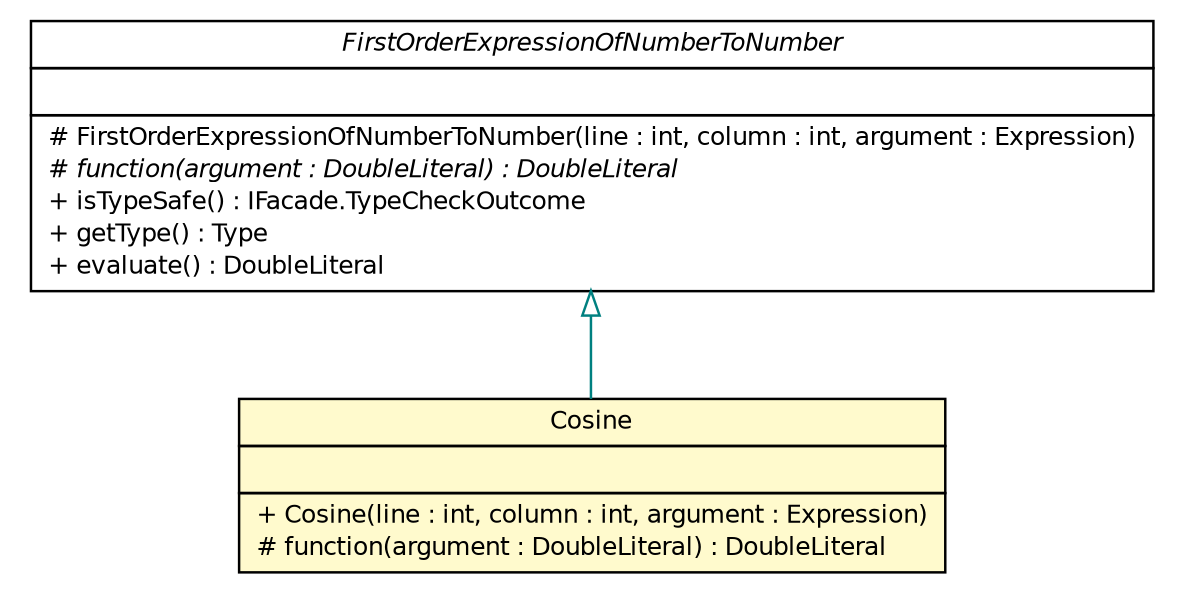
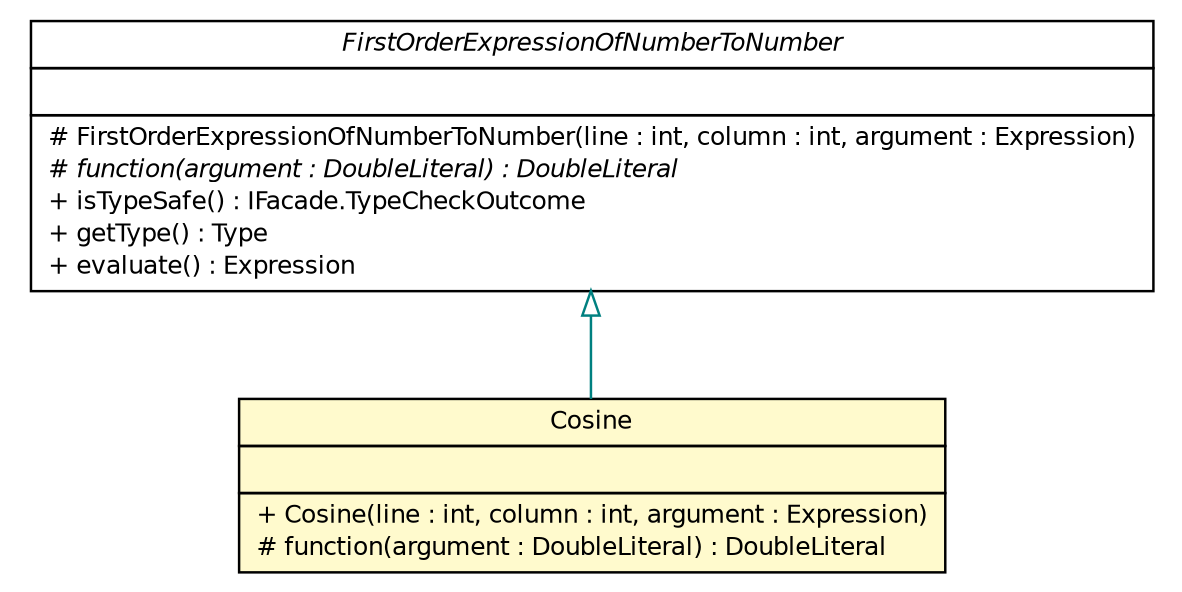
node "FirstOrderExpressionOfNumberToNumber": text "+ evaluate() : DoubleLiteral" -> "+ evaluate() : Expression"
